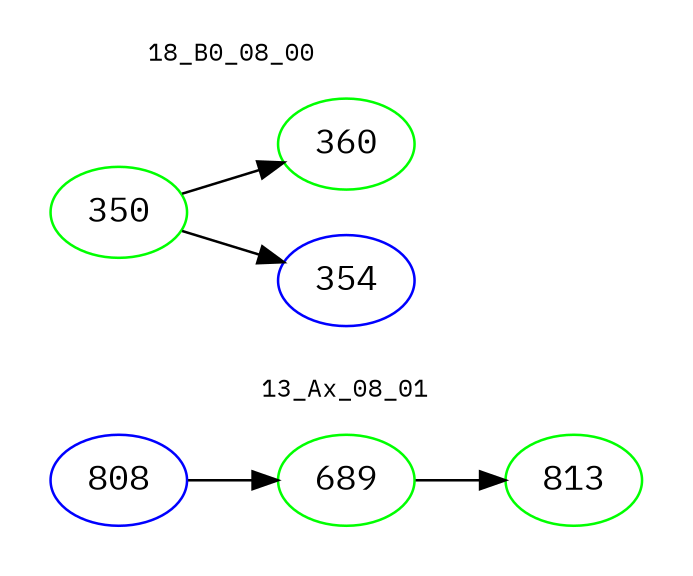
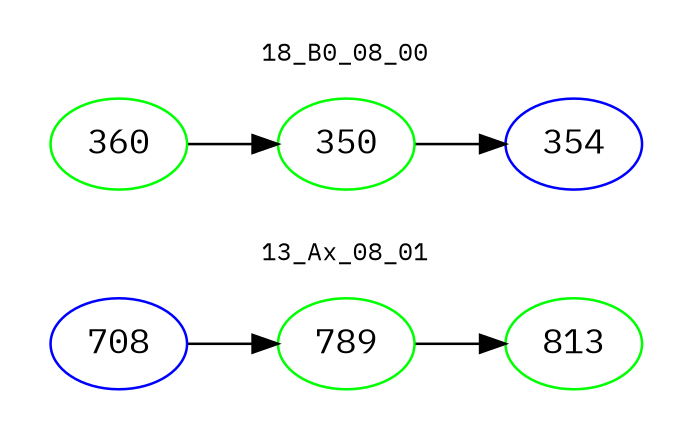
edge "350" -> "360": reversed
node "808": label "808" -> "708"
node "689": label "689" -> "789"
